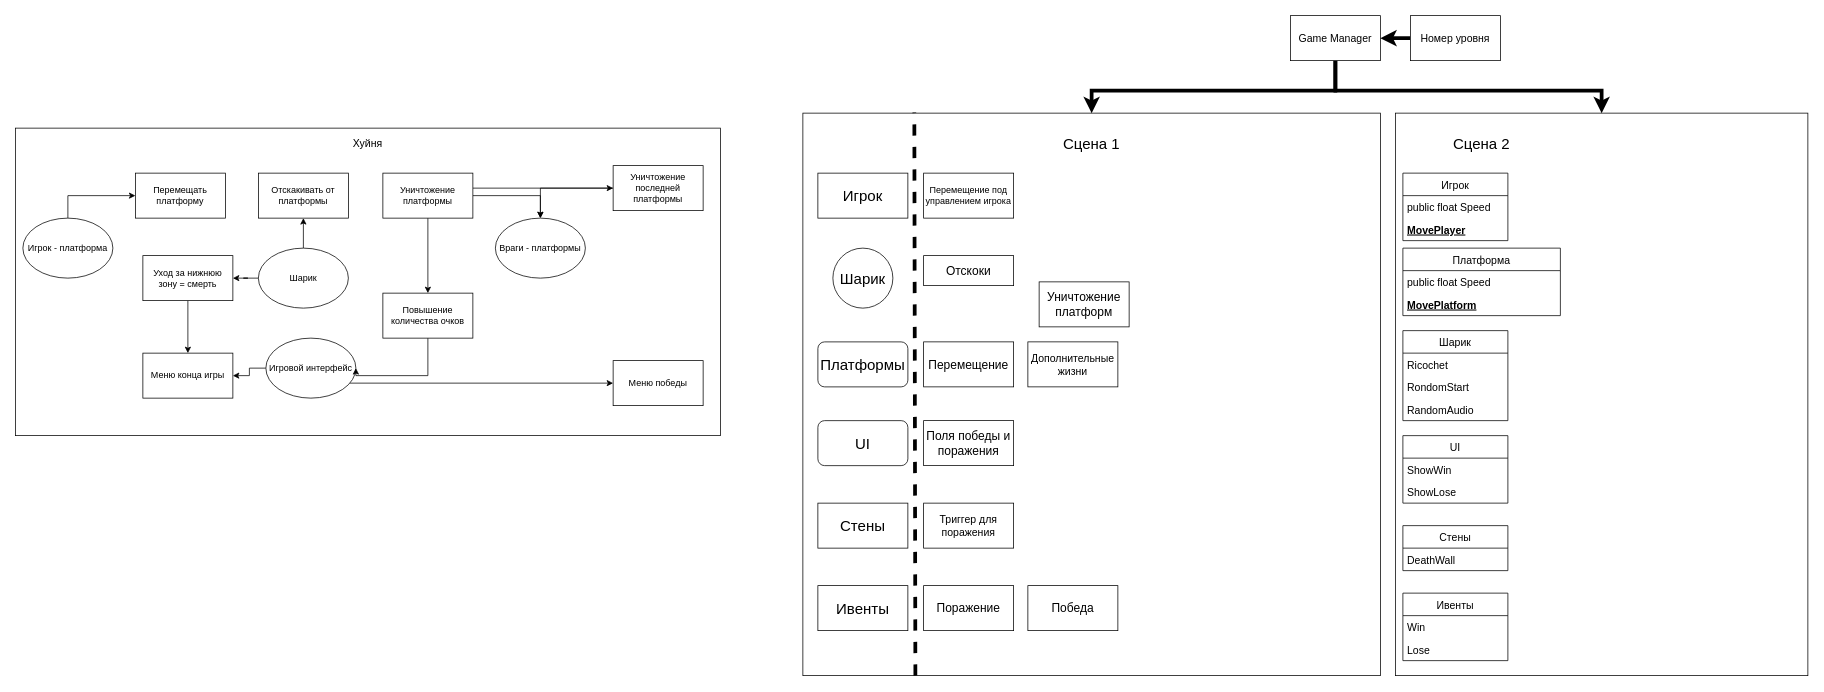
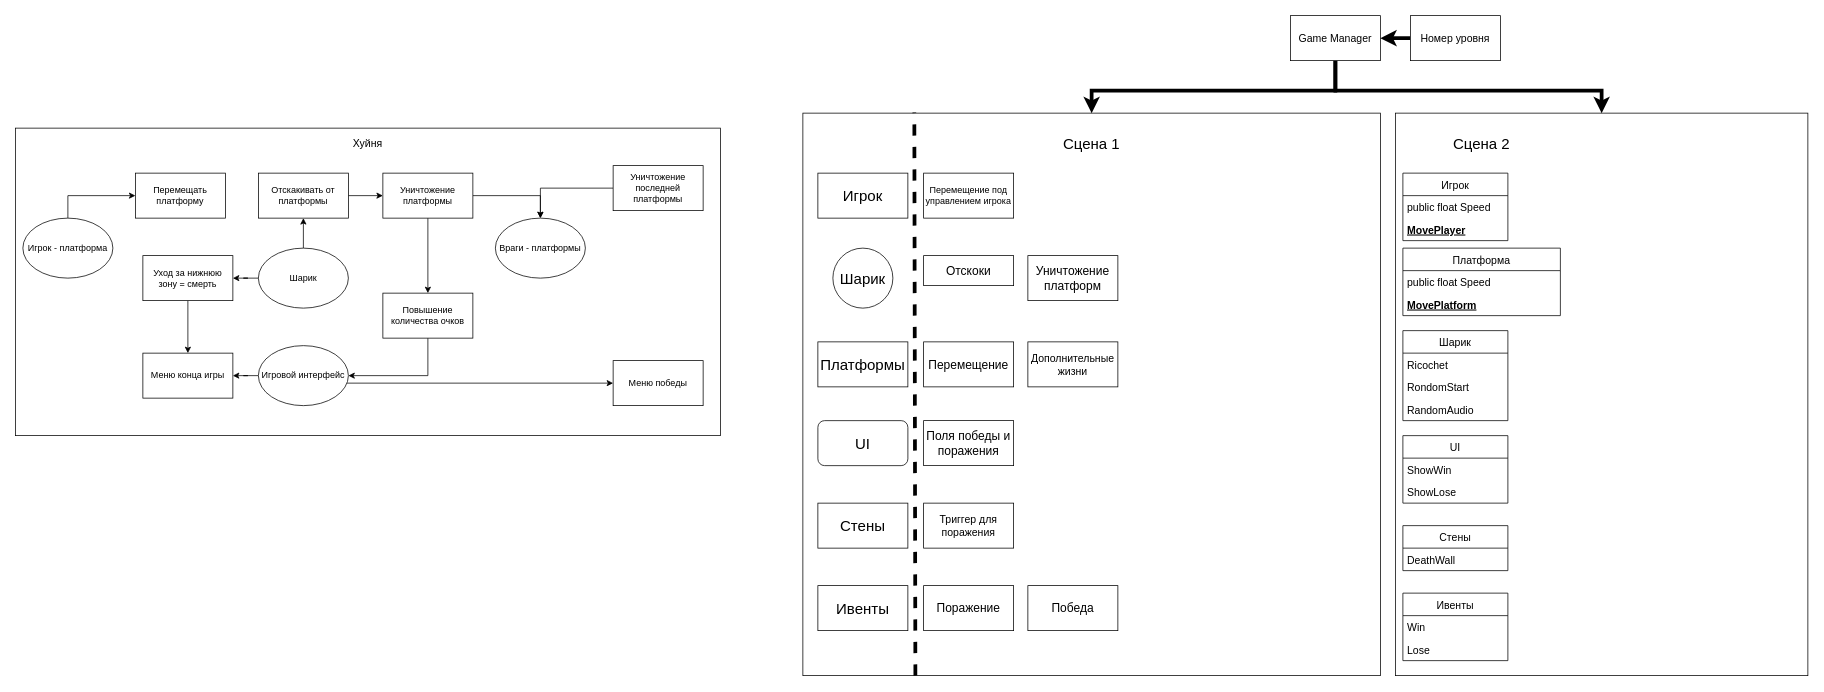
edge "Уничтожение платформы" -> "Уничтожение последней платформы": removed
edge "Отскакивать от платформы" -> "Уничтожение платформы": added
node "Уничтожение платформ": moved (1084, 304) -> (1073, 278)
node "Платформы": shape rounded rectangle -> rectangle
node "Игровой интерфейс": moved (311, 368) -> (303, 375)
